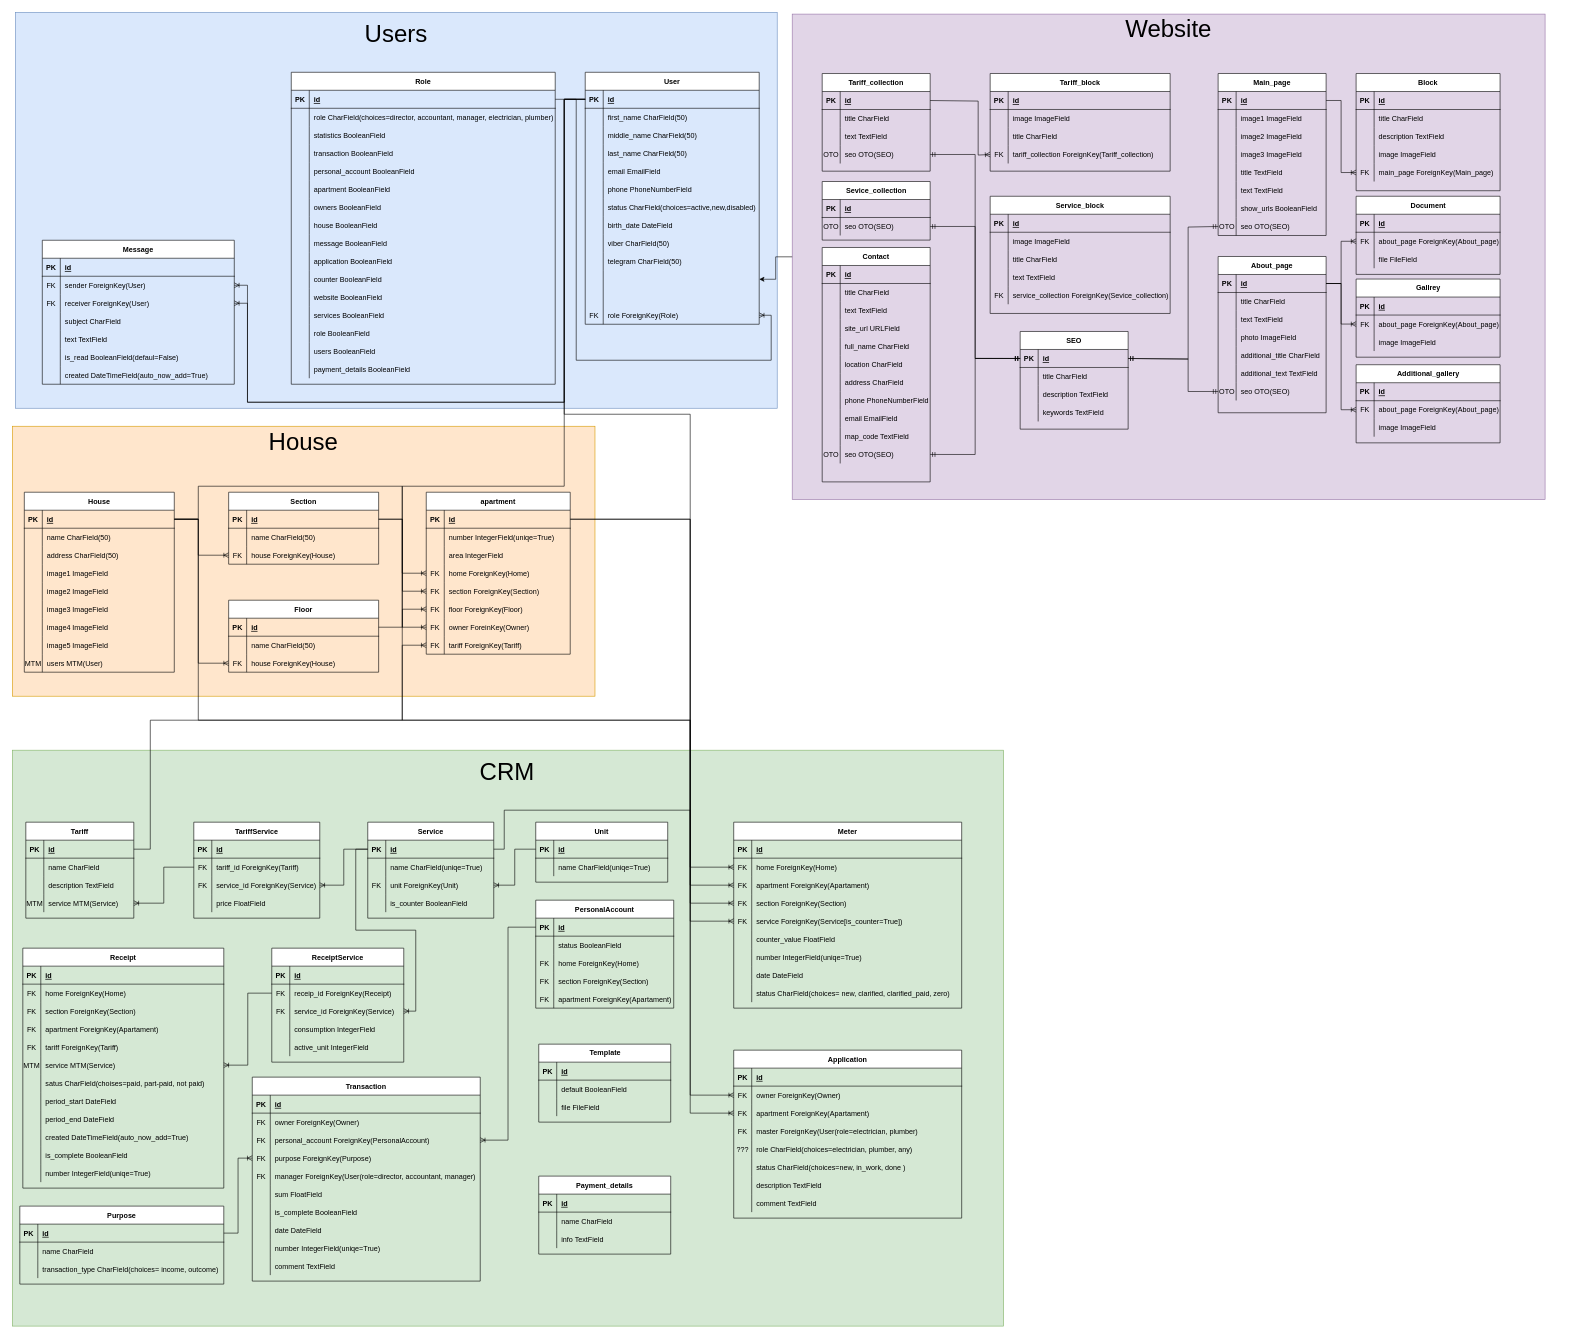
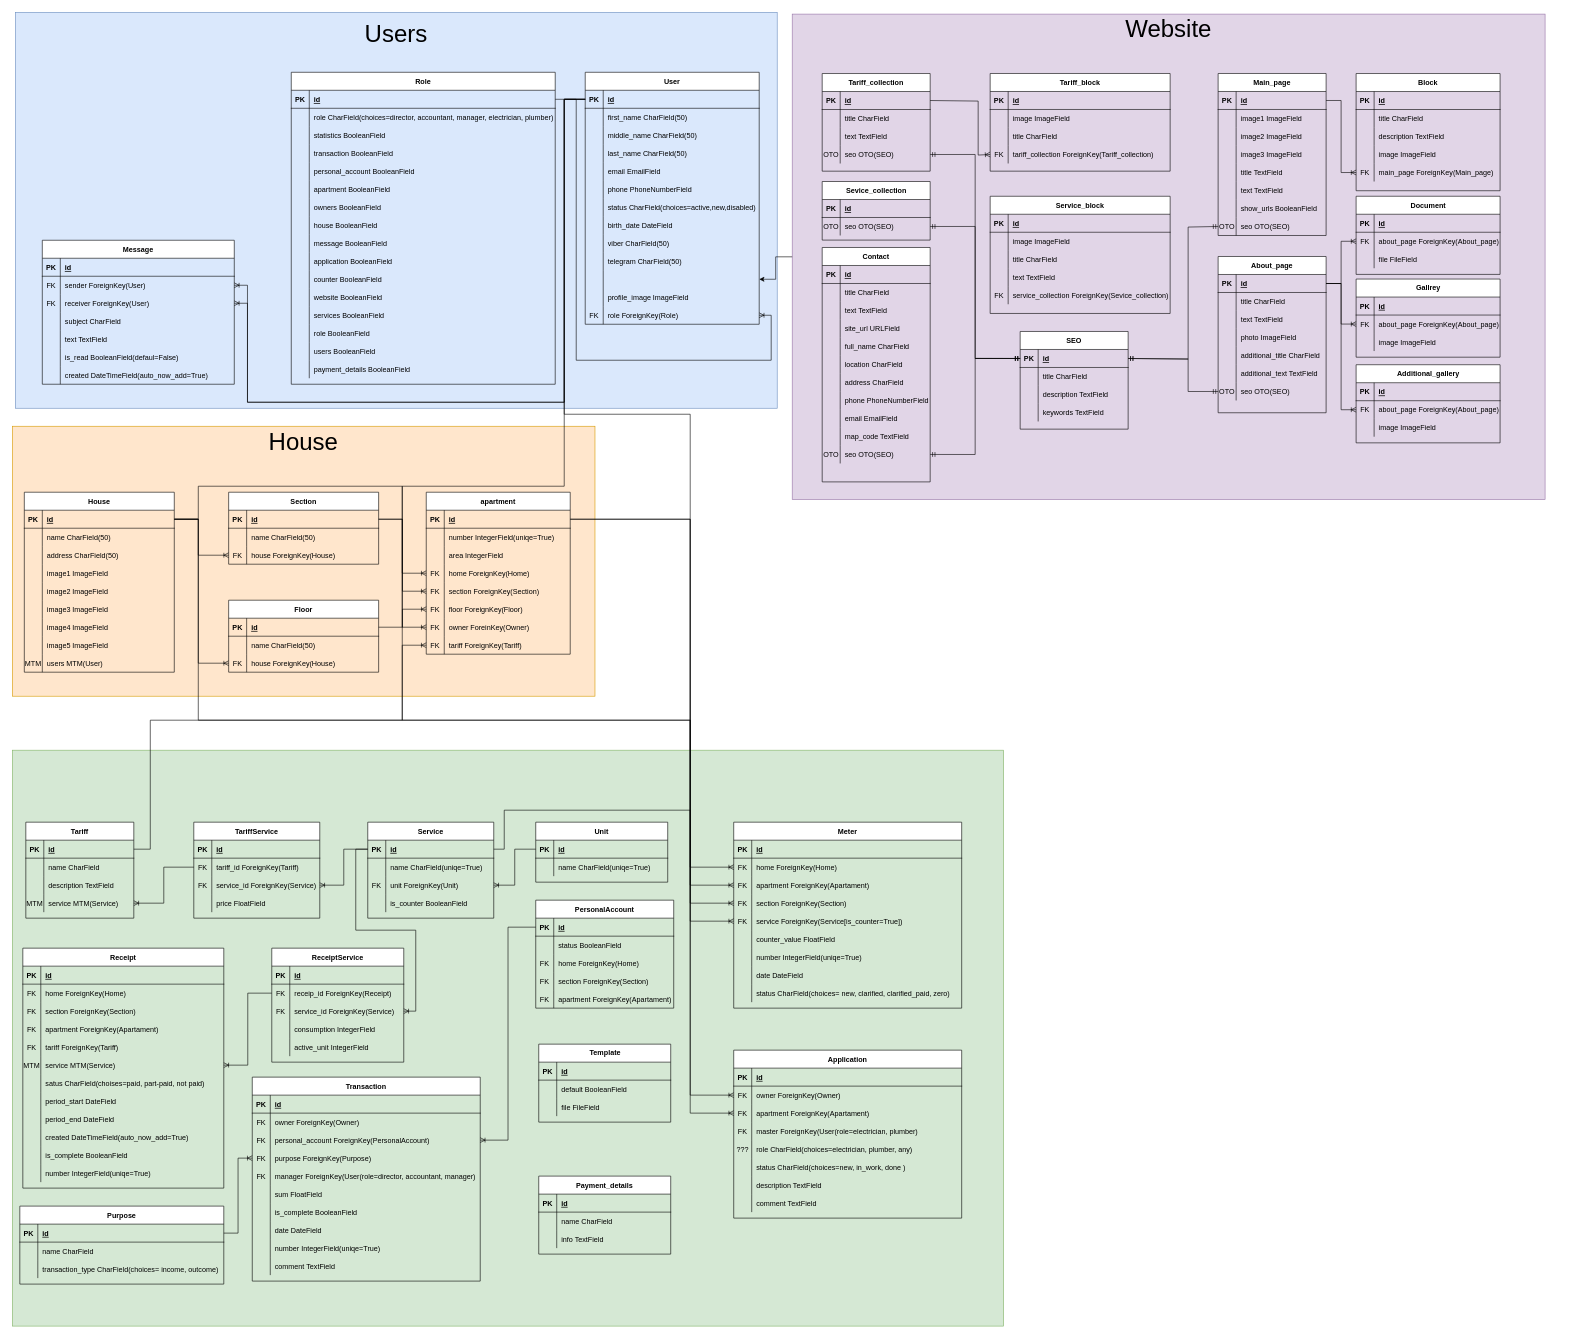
node "profile_image ImageField": added
node "CRM": removed
